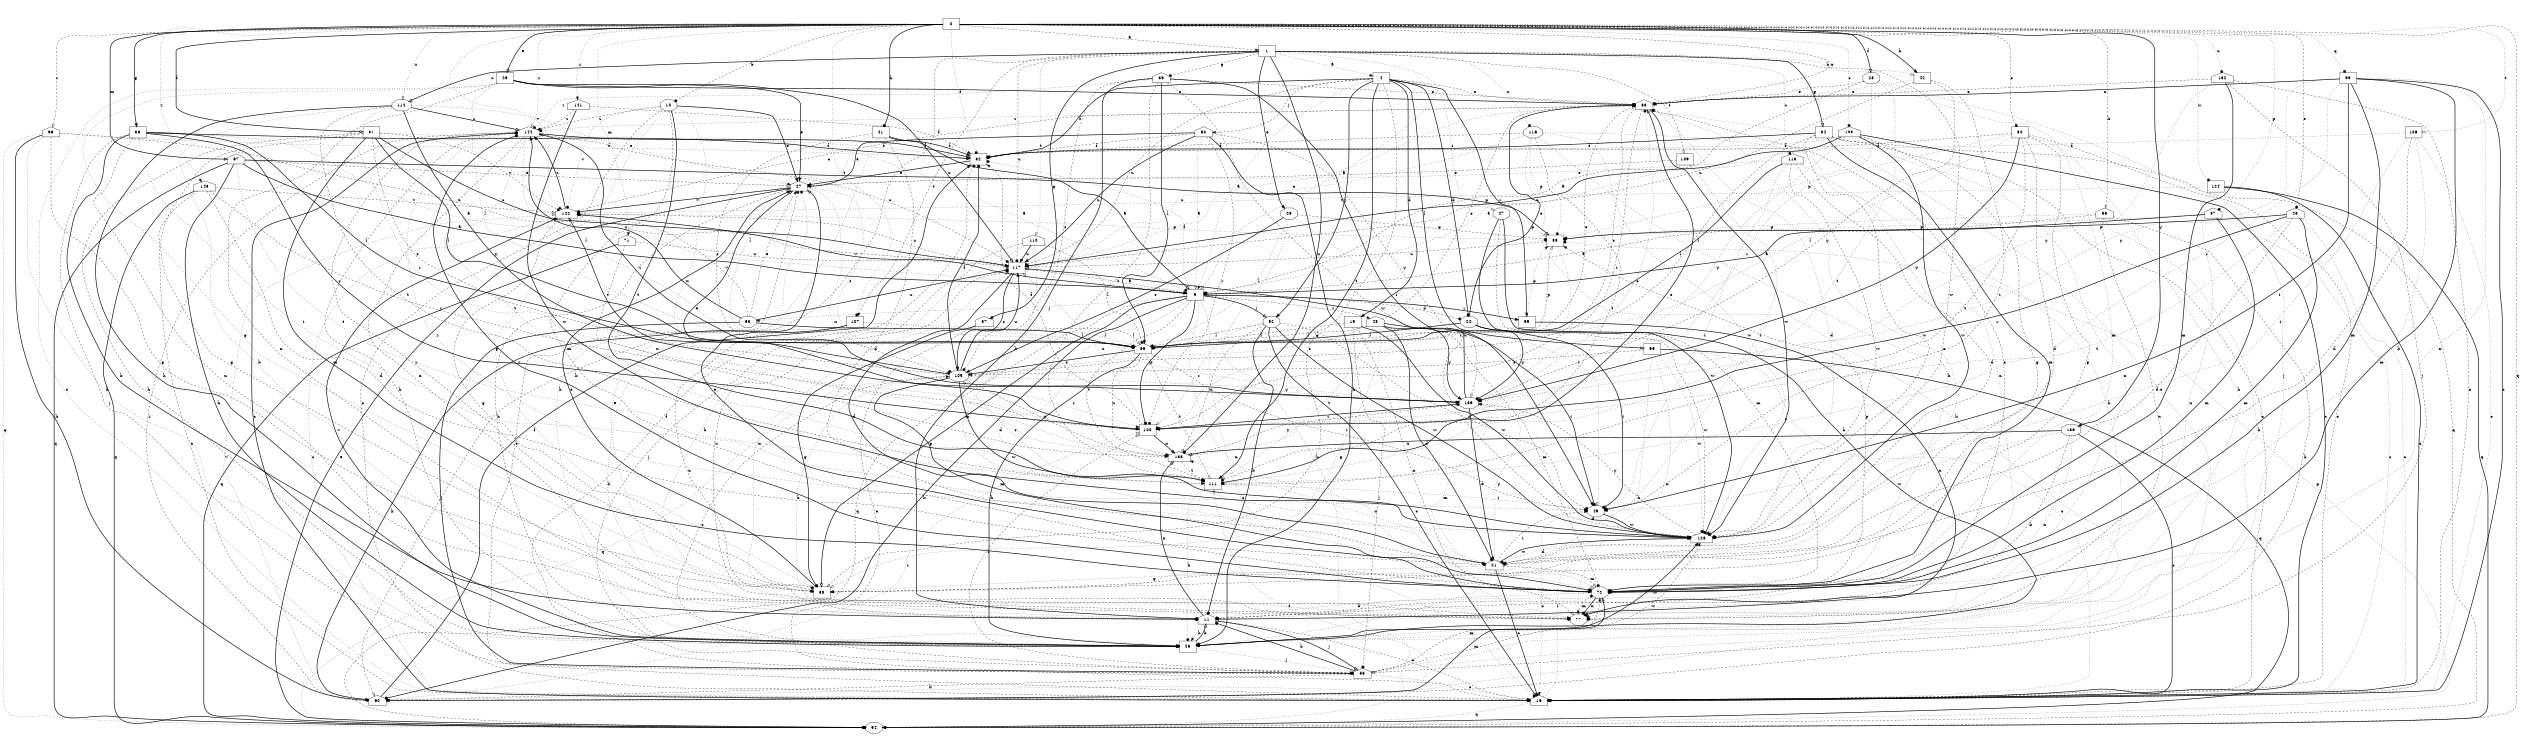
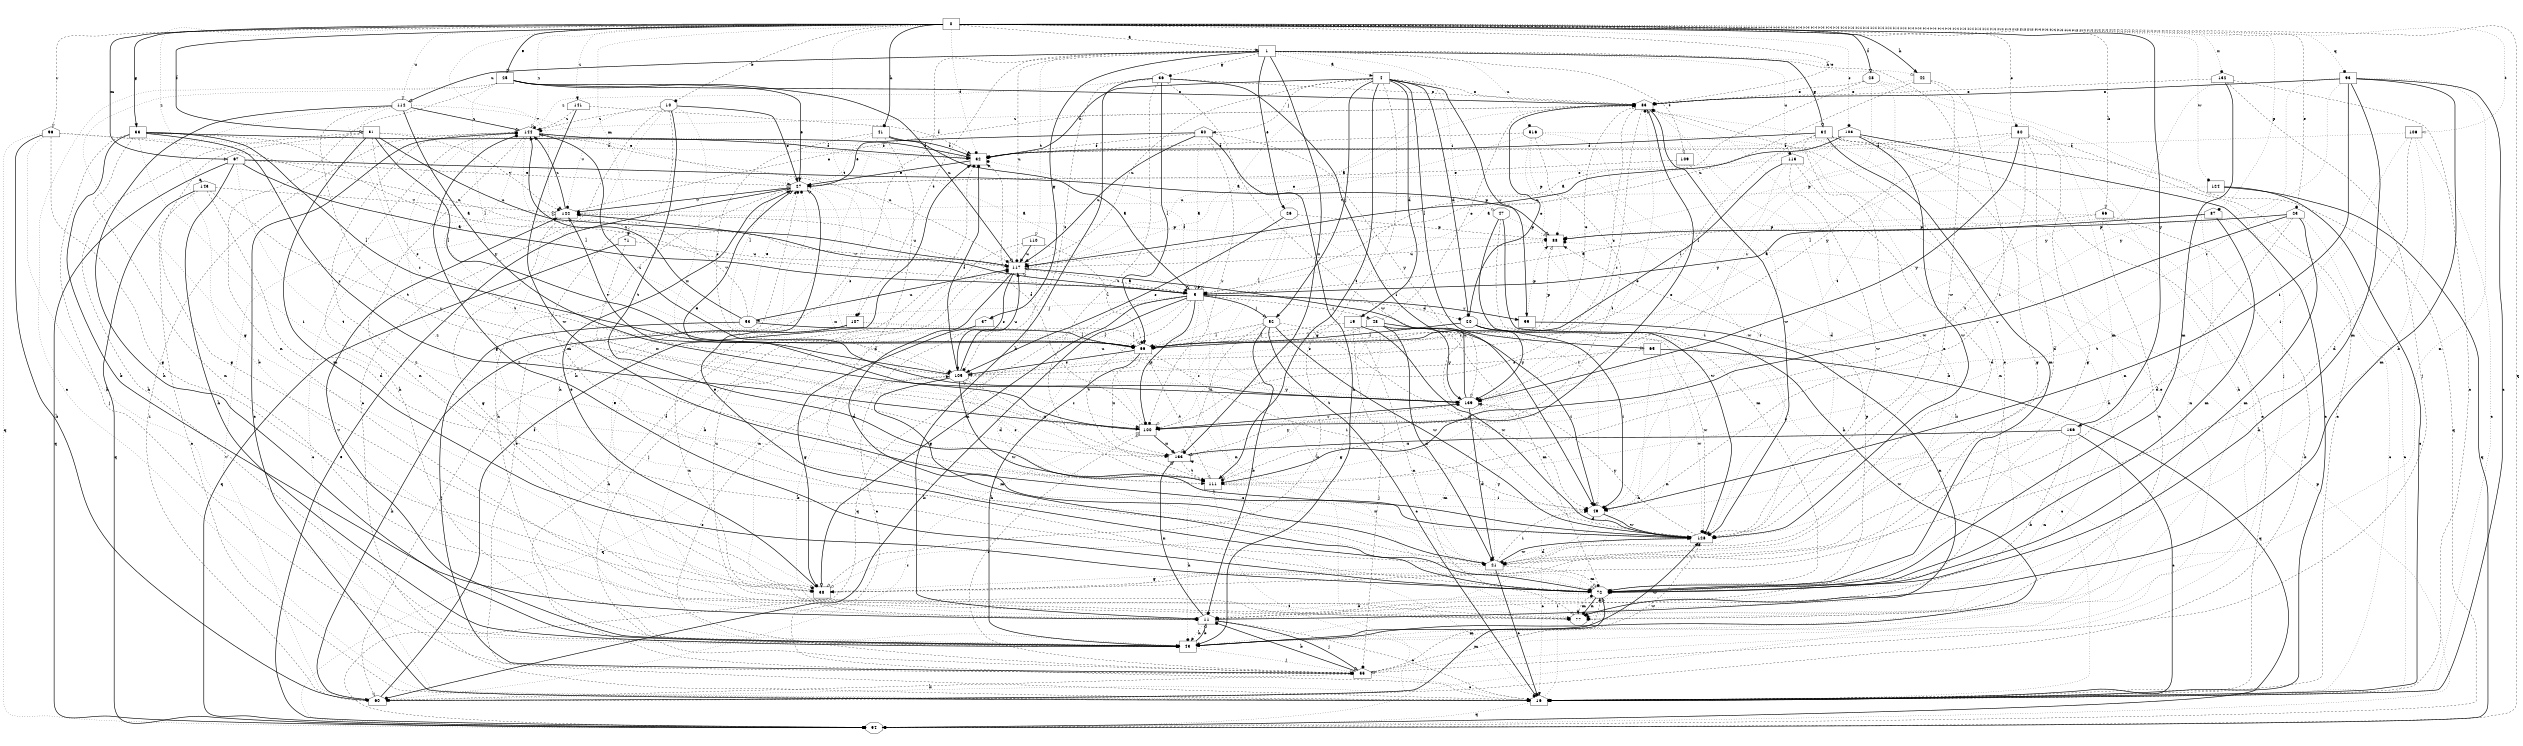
node "116": label "116" -> "516"
edge "33" -> "5": style dotted -> dashed
edge "53" -> "27": style dashed -> dotted
